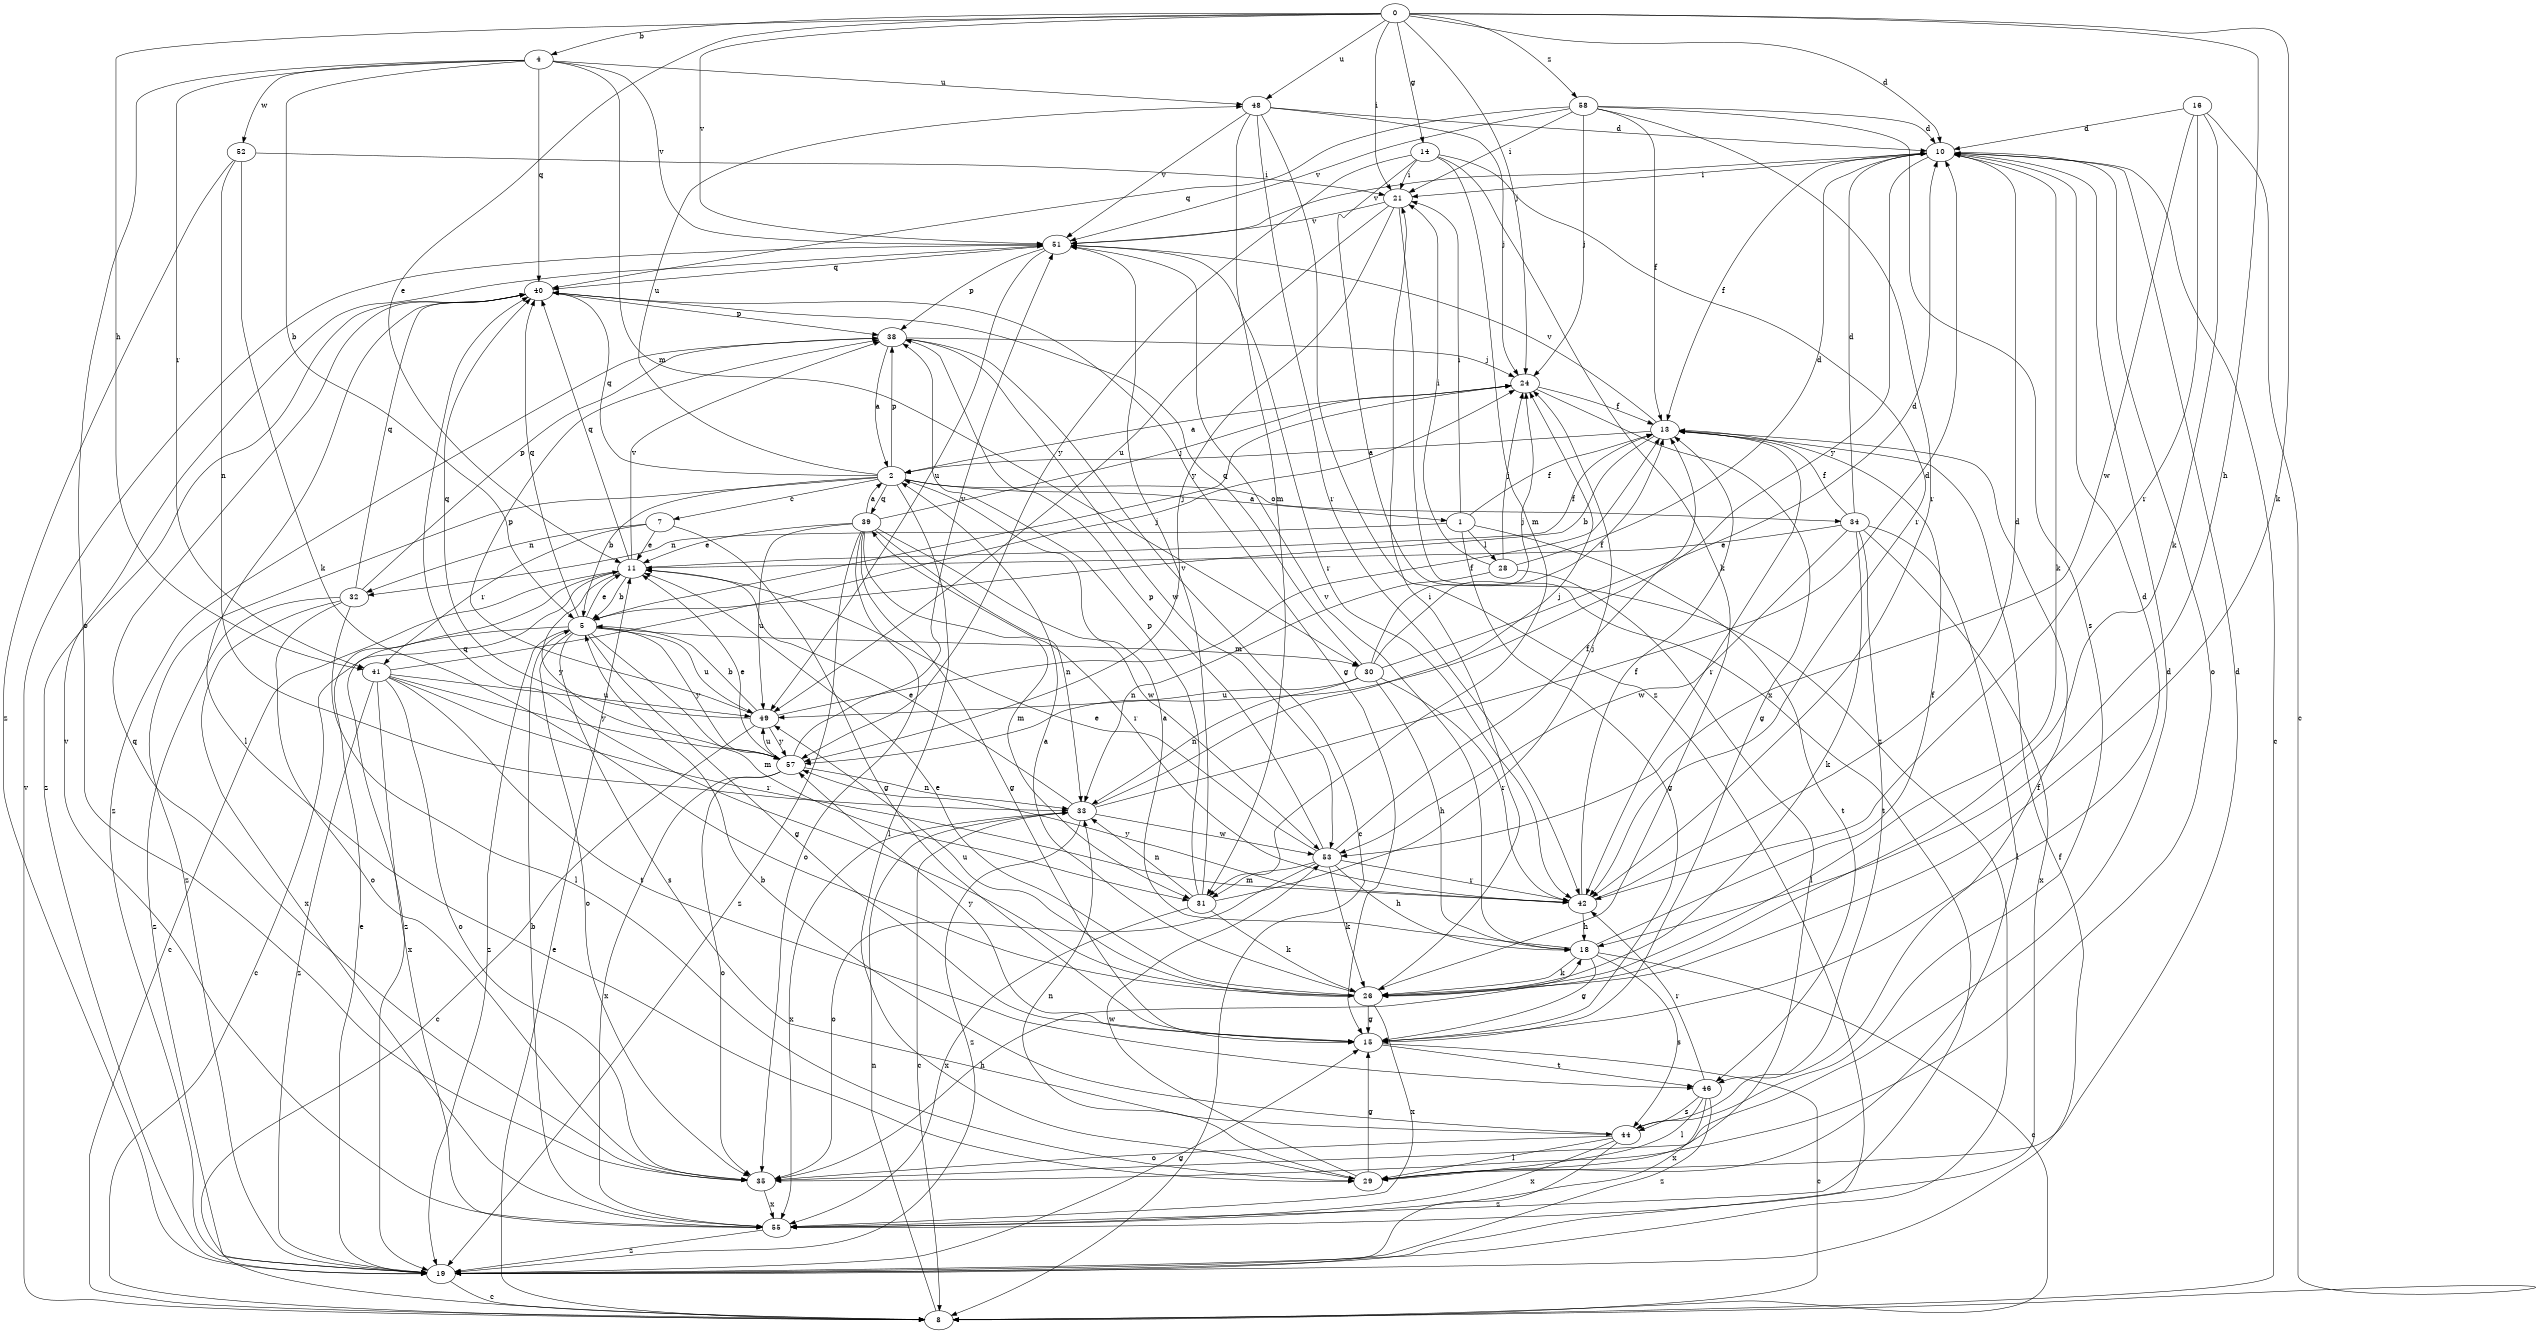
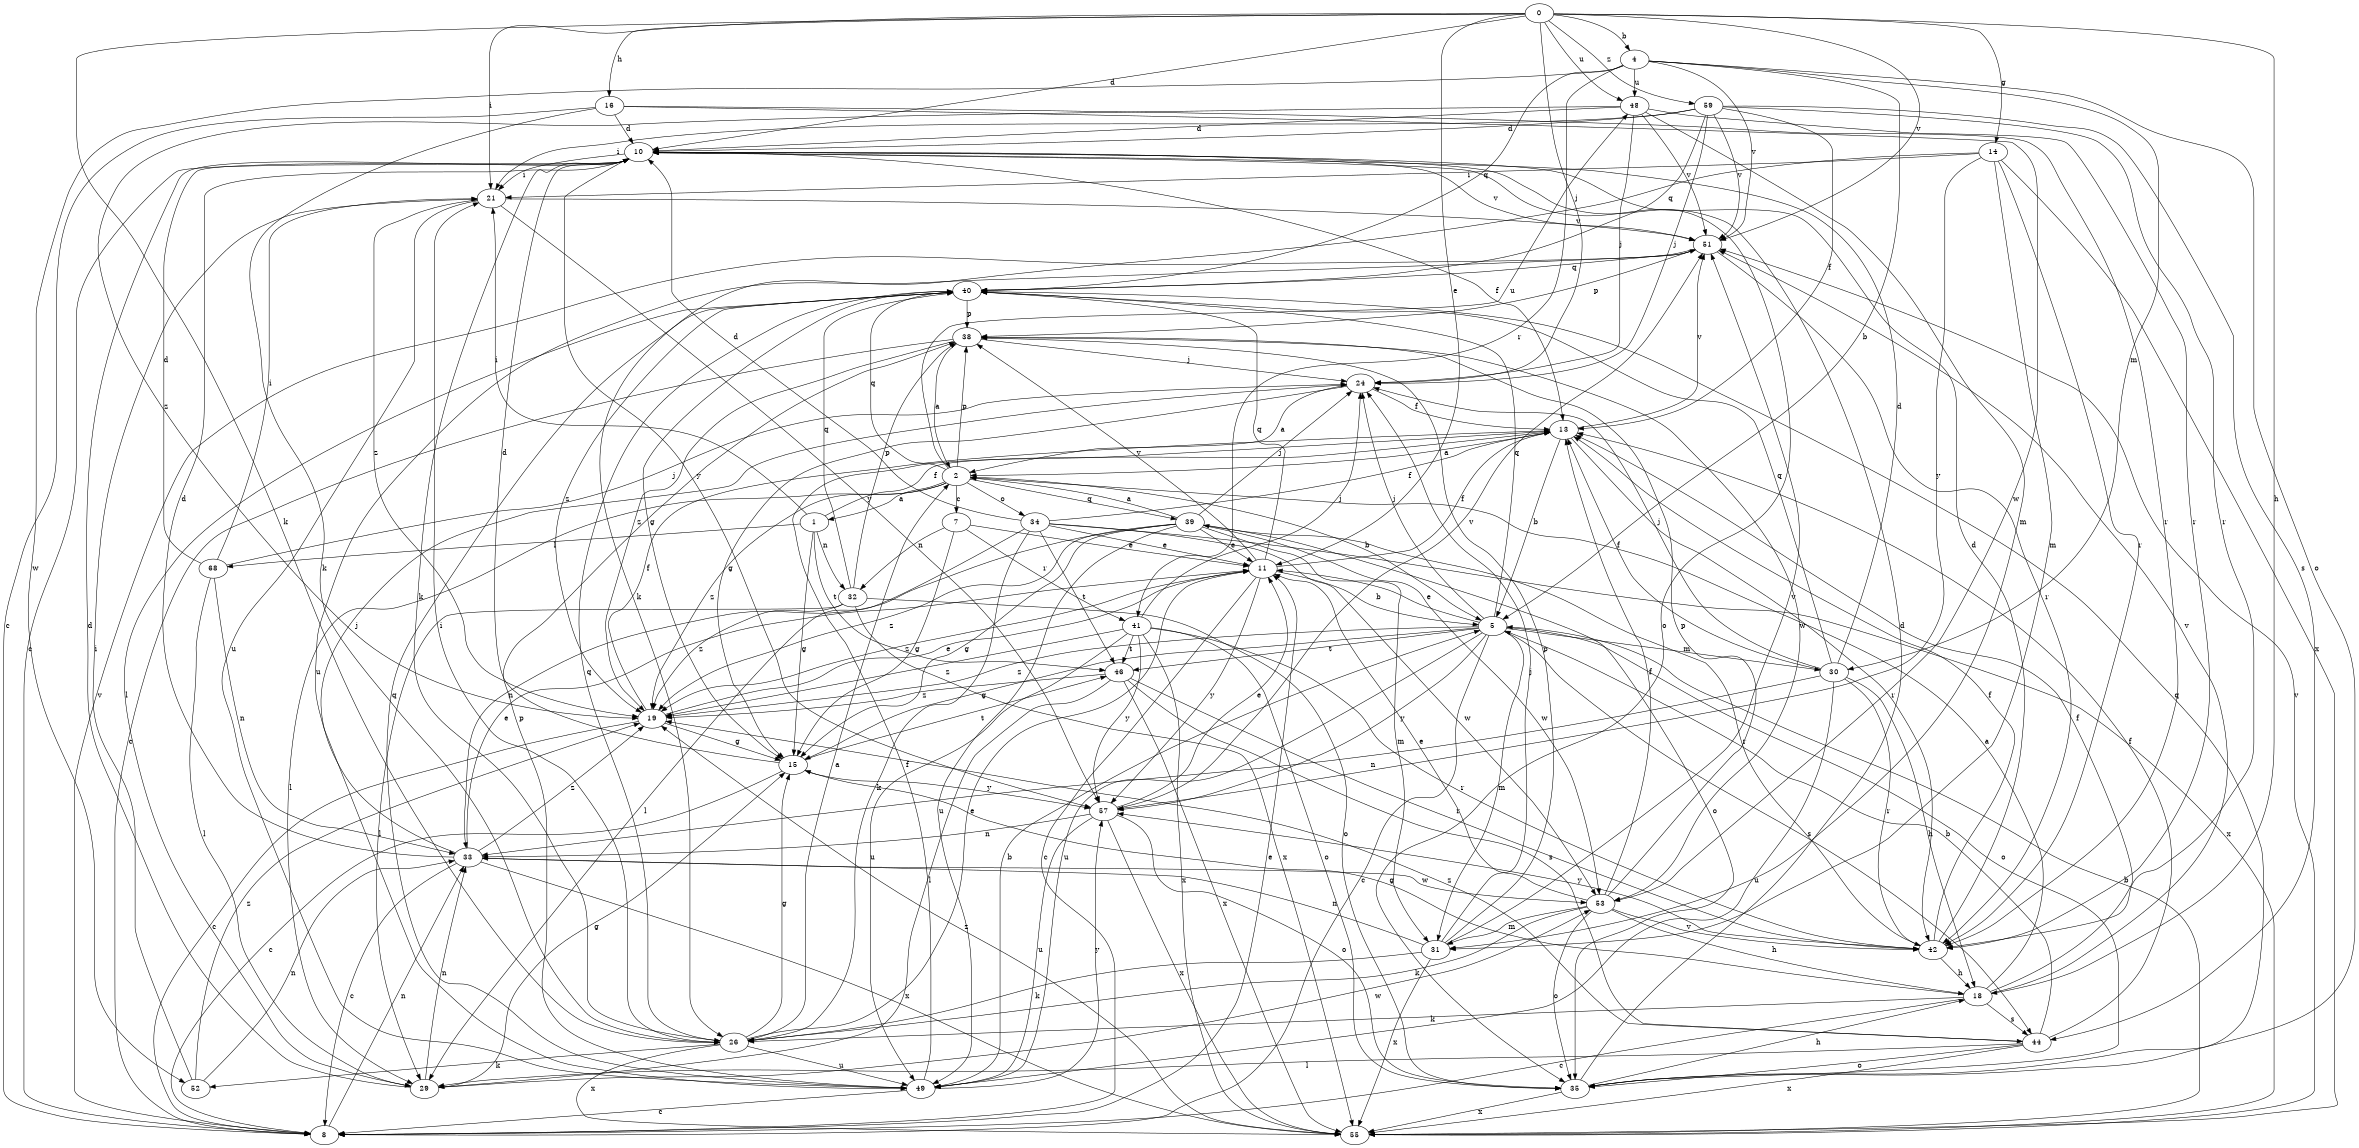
edge "0" -> "41": now "0" -> "16"
node "58": label "58" -> "59"
node "28": label "28" -> "68"
edge "5" -> "46": added, label "t"
edge "52" -> "26": reversed
edge "53" -> "42": label "r" -> "v"
